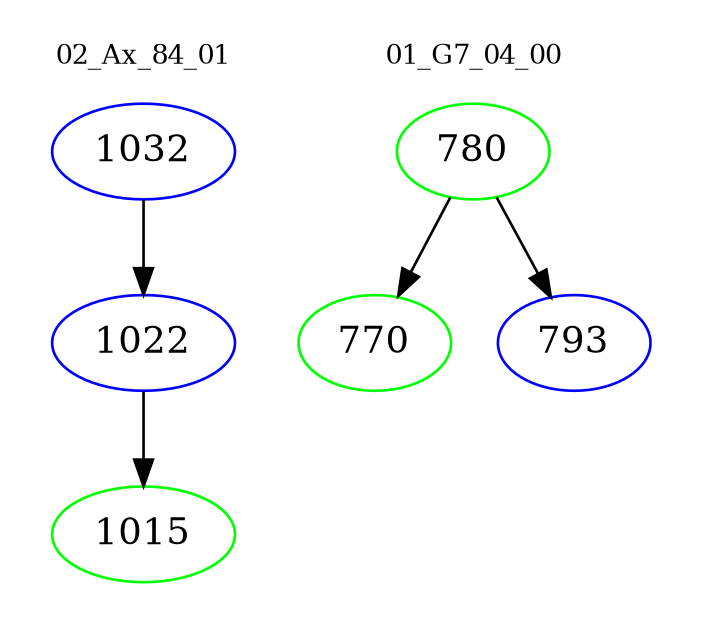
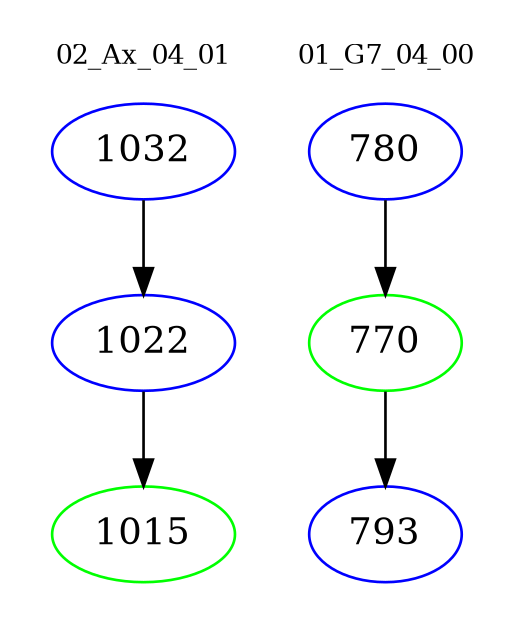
cluster "02_Ax_84_01": label "02_Ax_84_01" -> "02_Ax_04_01"
node "780": color green -> blue
edge "780" -> "793": now "770" -> "793"
